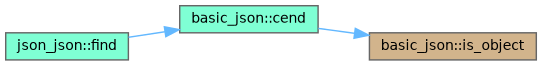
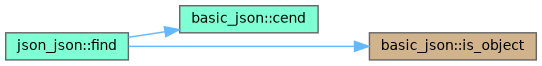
edge "basic_json::cend" -> "basic_json::is_object": now "json_json::find" -> "basic_json::is_object"
